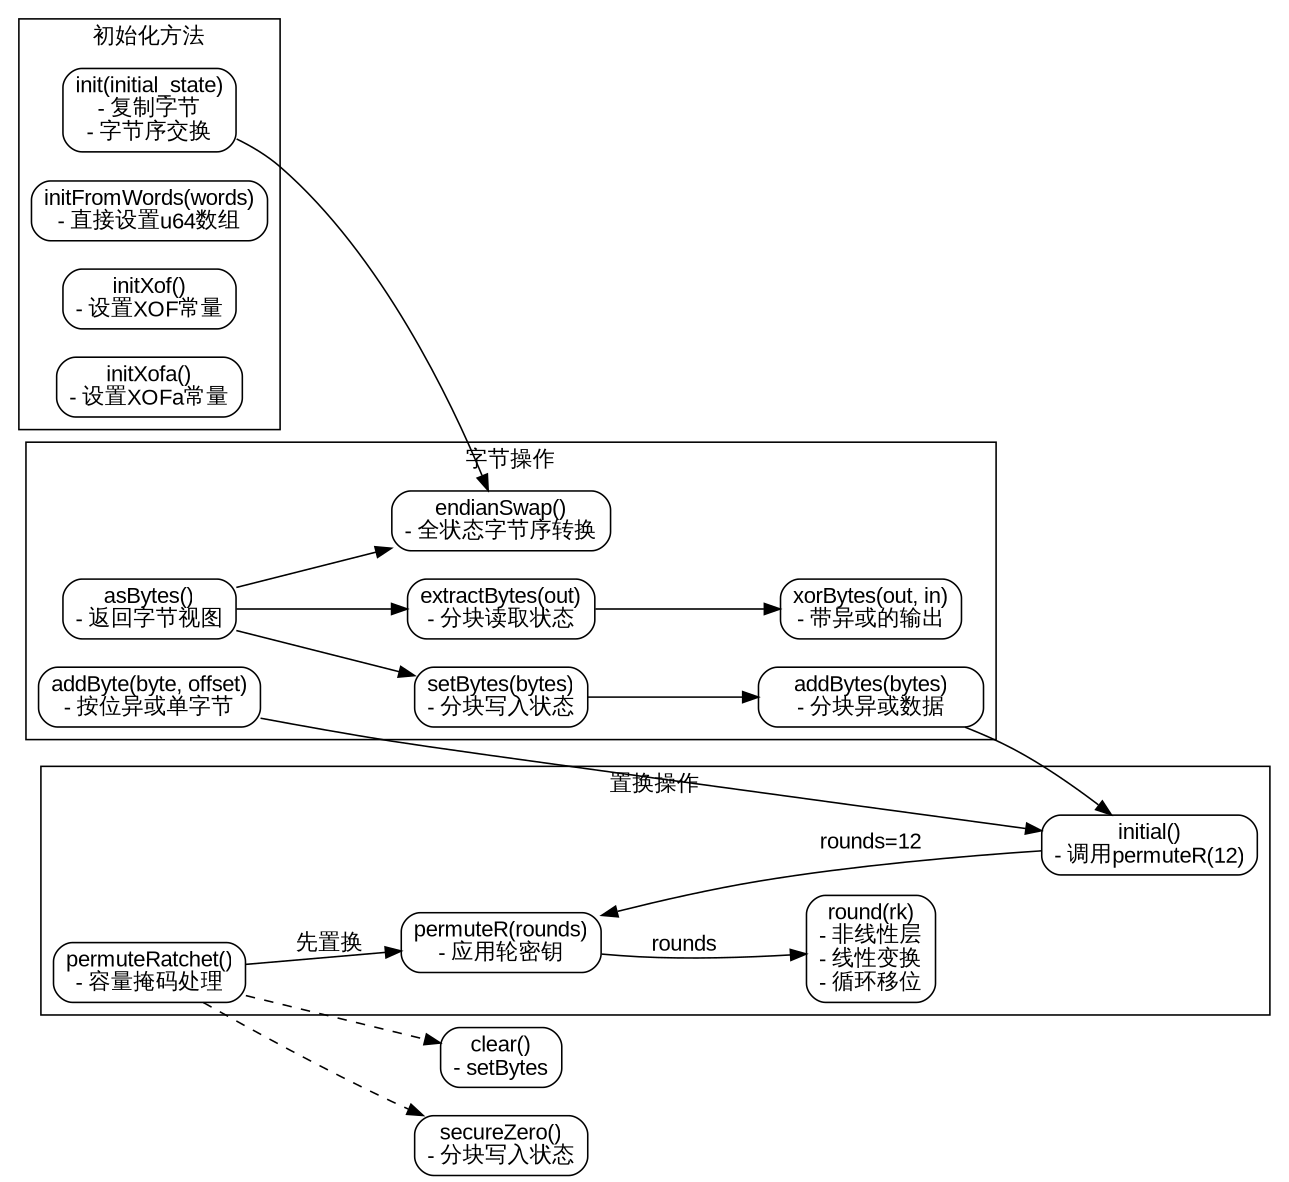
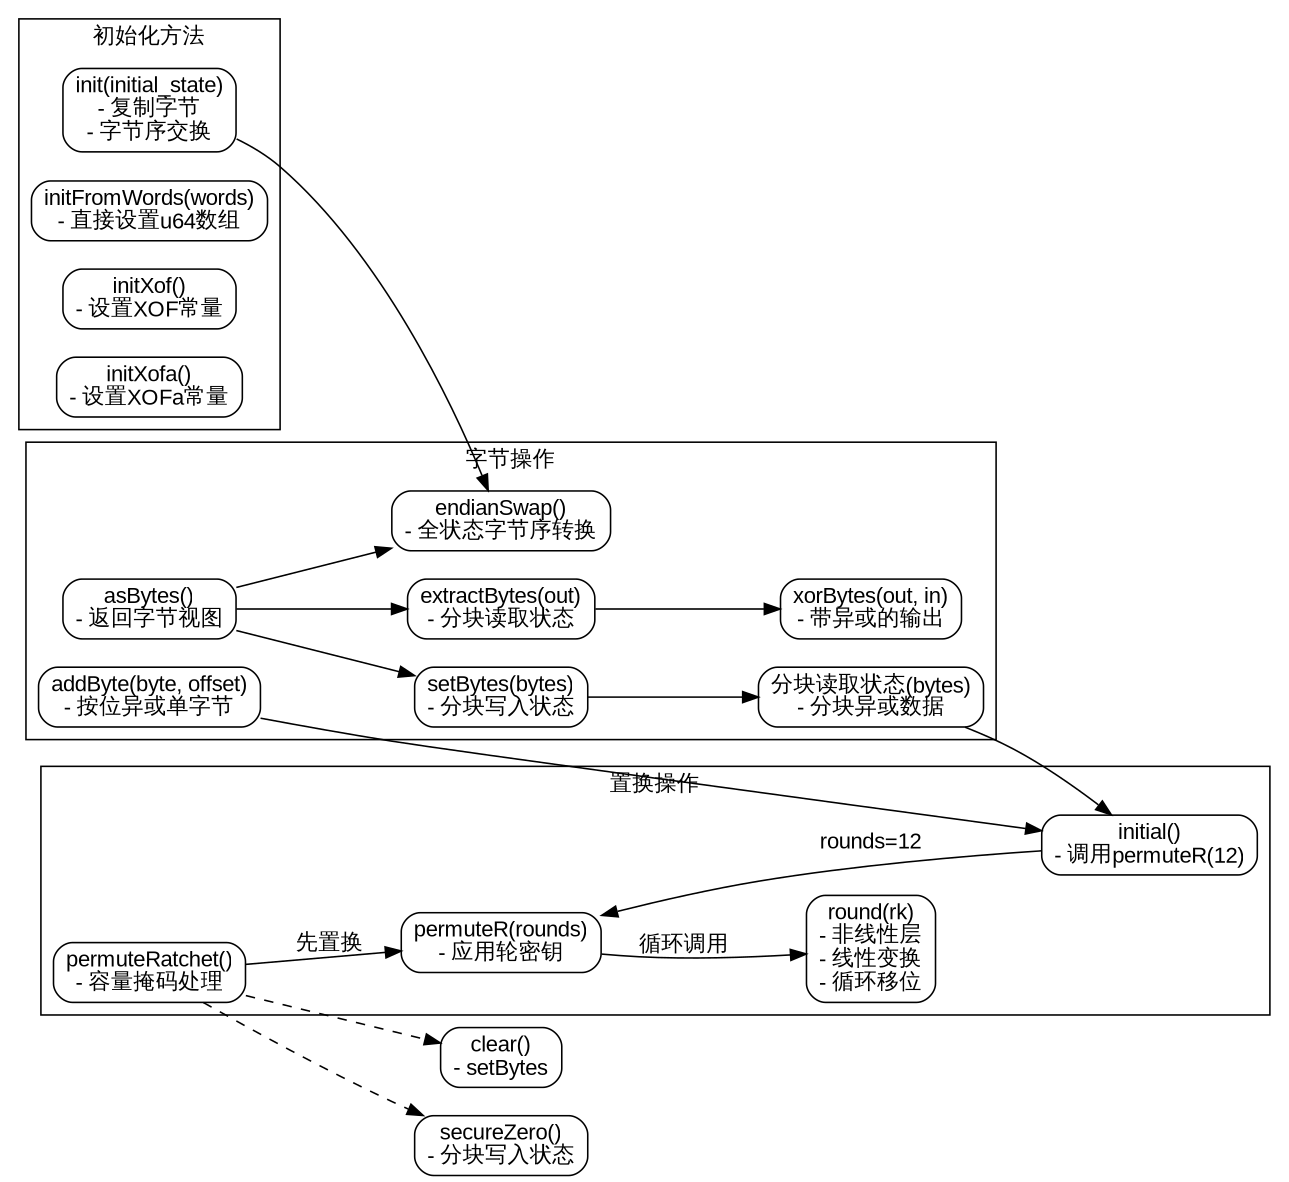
node "addBytes(bytes) - 分块异或数据": label "addBytes(bytes) - 分块异或数据" -> "分块读取状态(bytes) - 分块异或数据"
edge "permuteR(rounds) - 应用轮密钥" -> "round(rk) - 非线性层 - 线性变换 - 循环移位": label "rounds" -> "循环调用"
